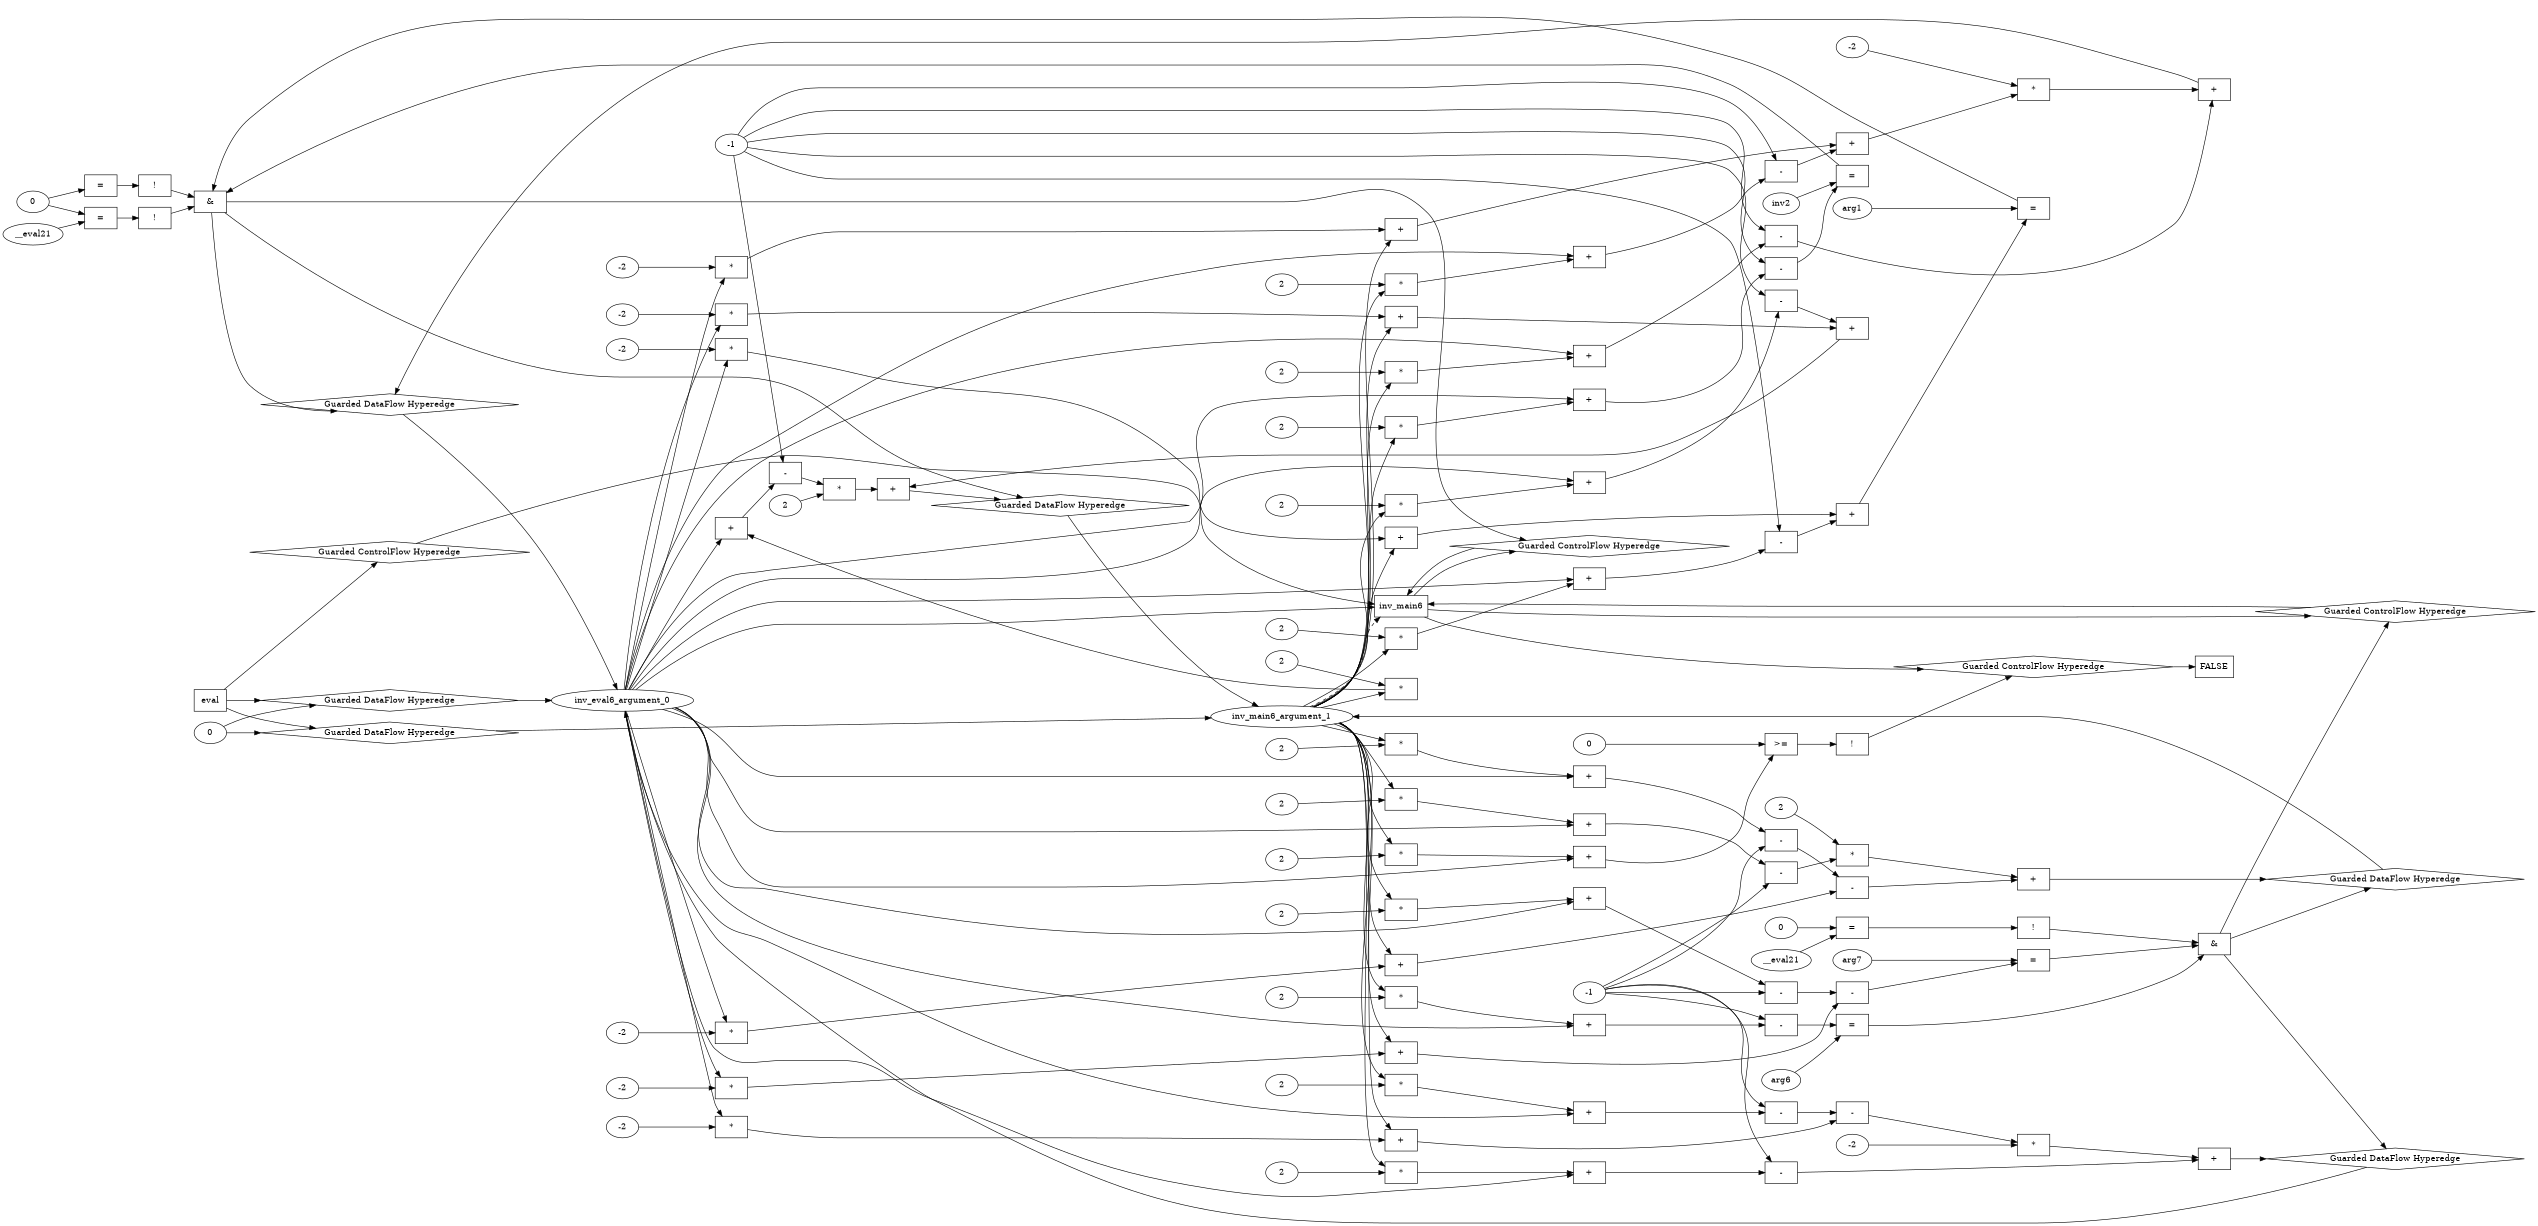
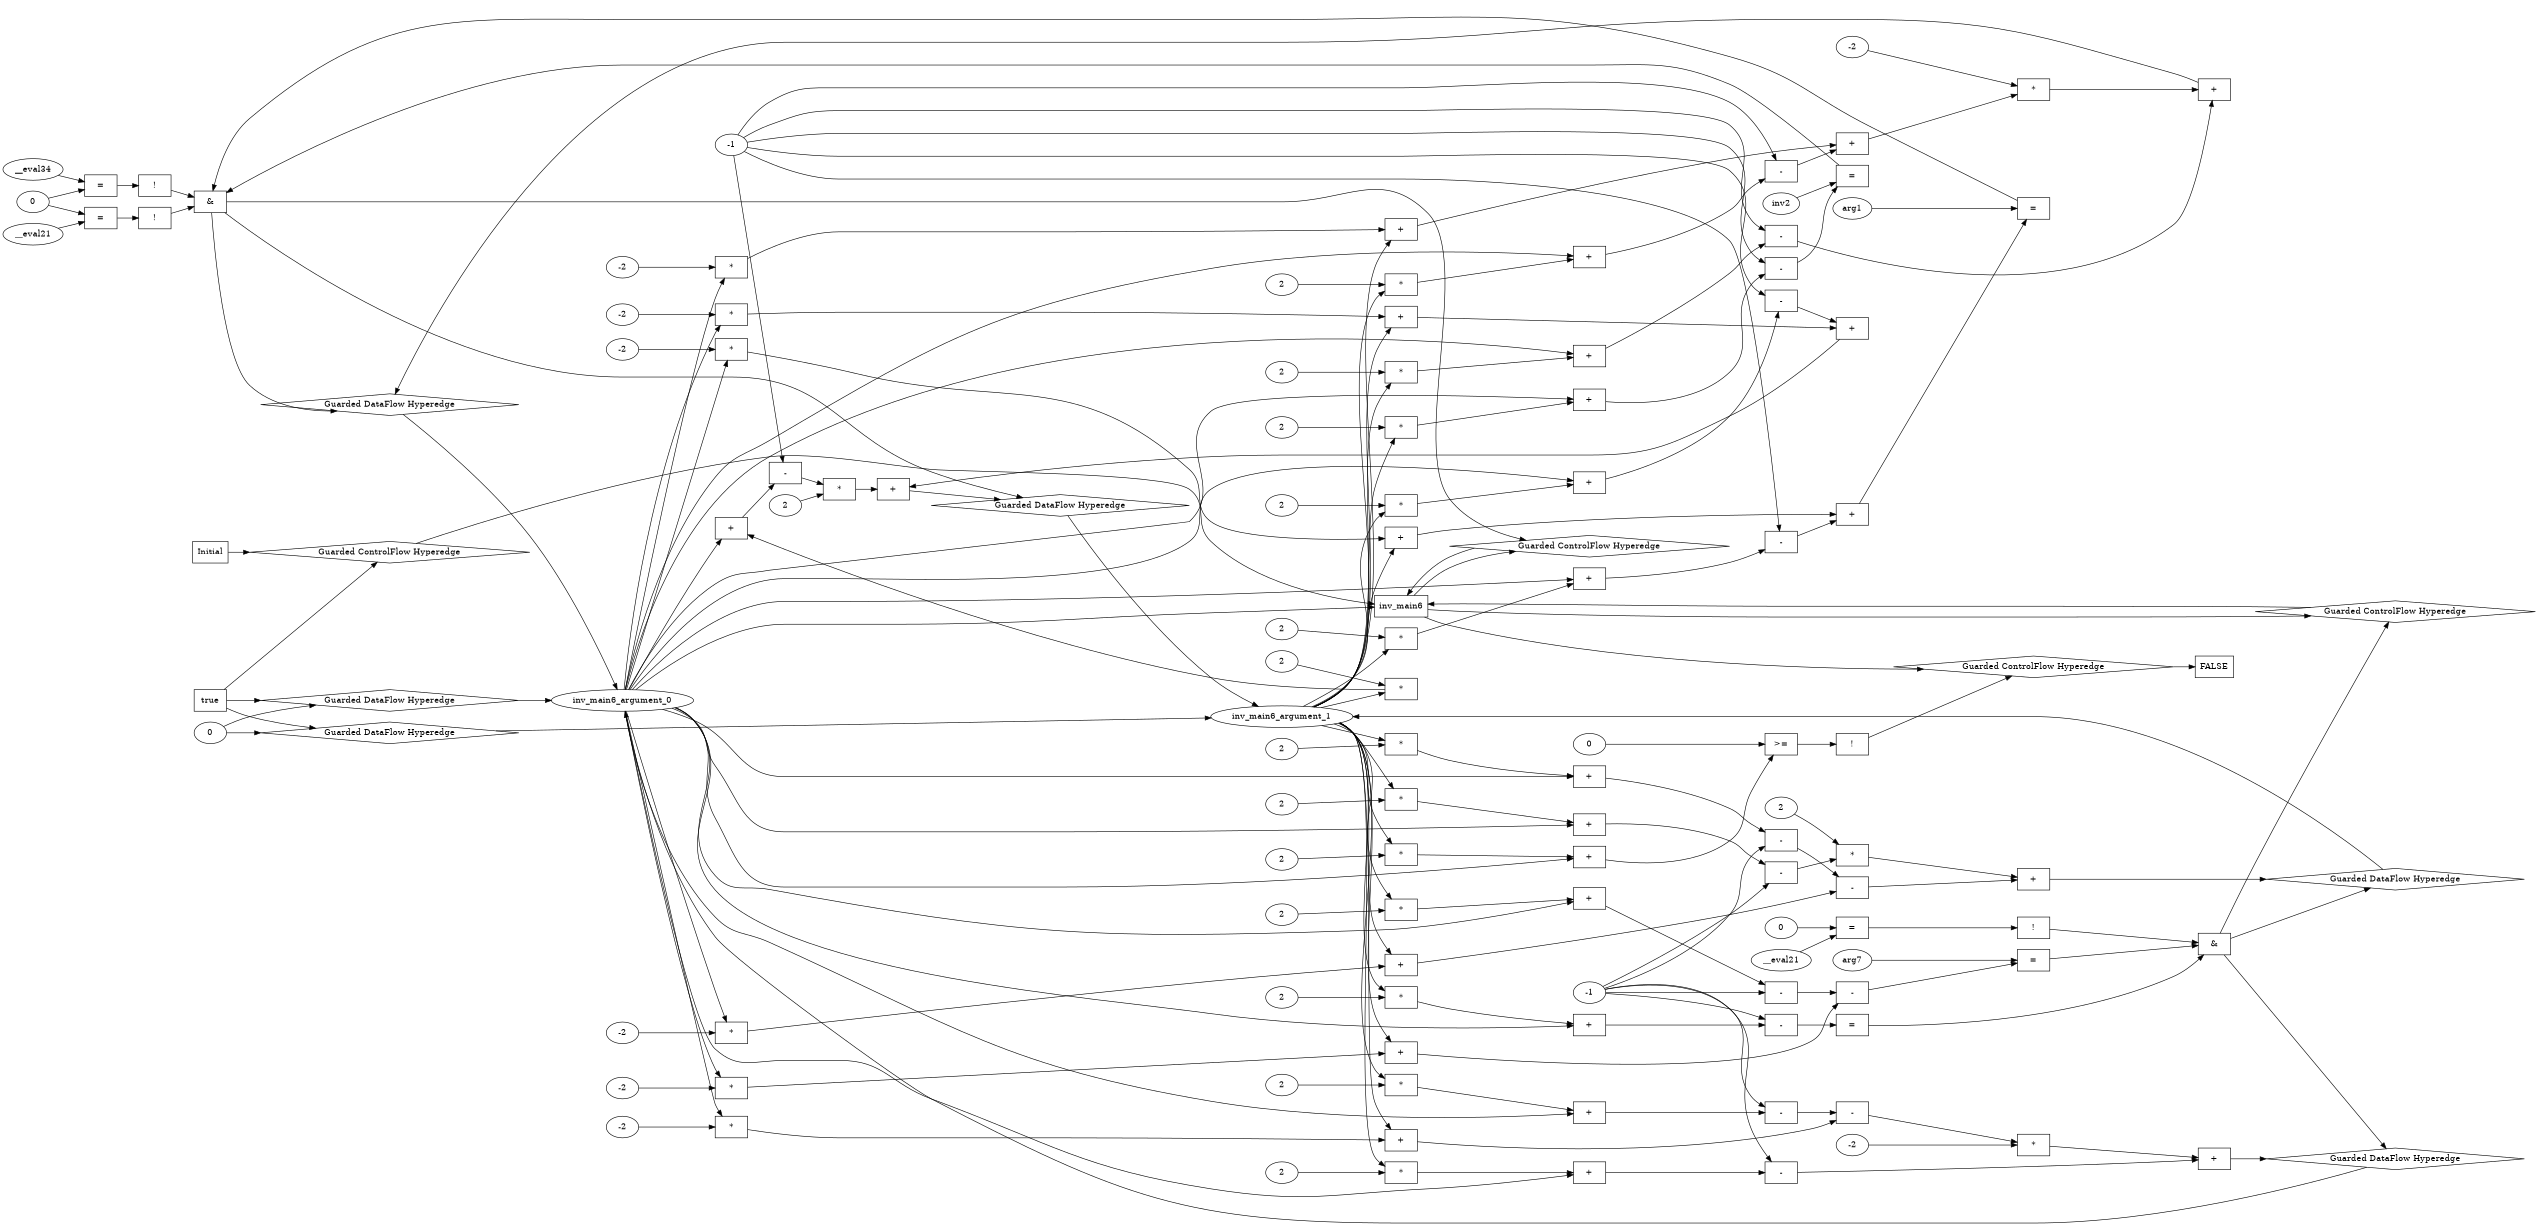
node "__eval34": added
node "Initial": added
edge "inv_main6_argument_1" -> "inv_main6": removed
node "eval": label "eval" -> "true"
node "inv_eval6_argument_0": label "inv_eval6_argument_0" -> "inv_main6_argument_0"
node "arg6": removed
